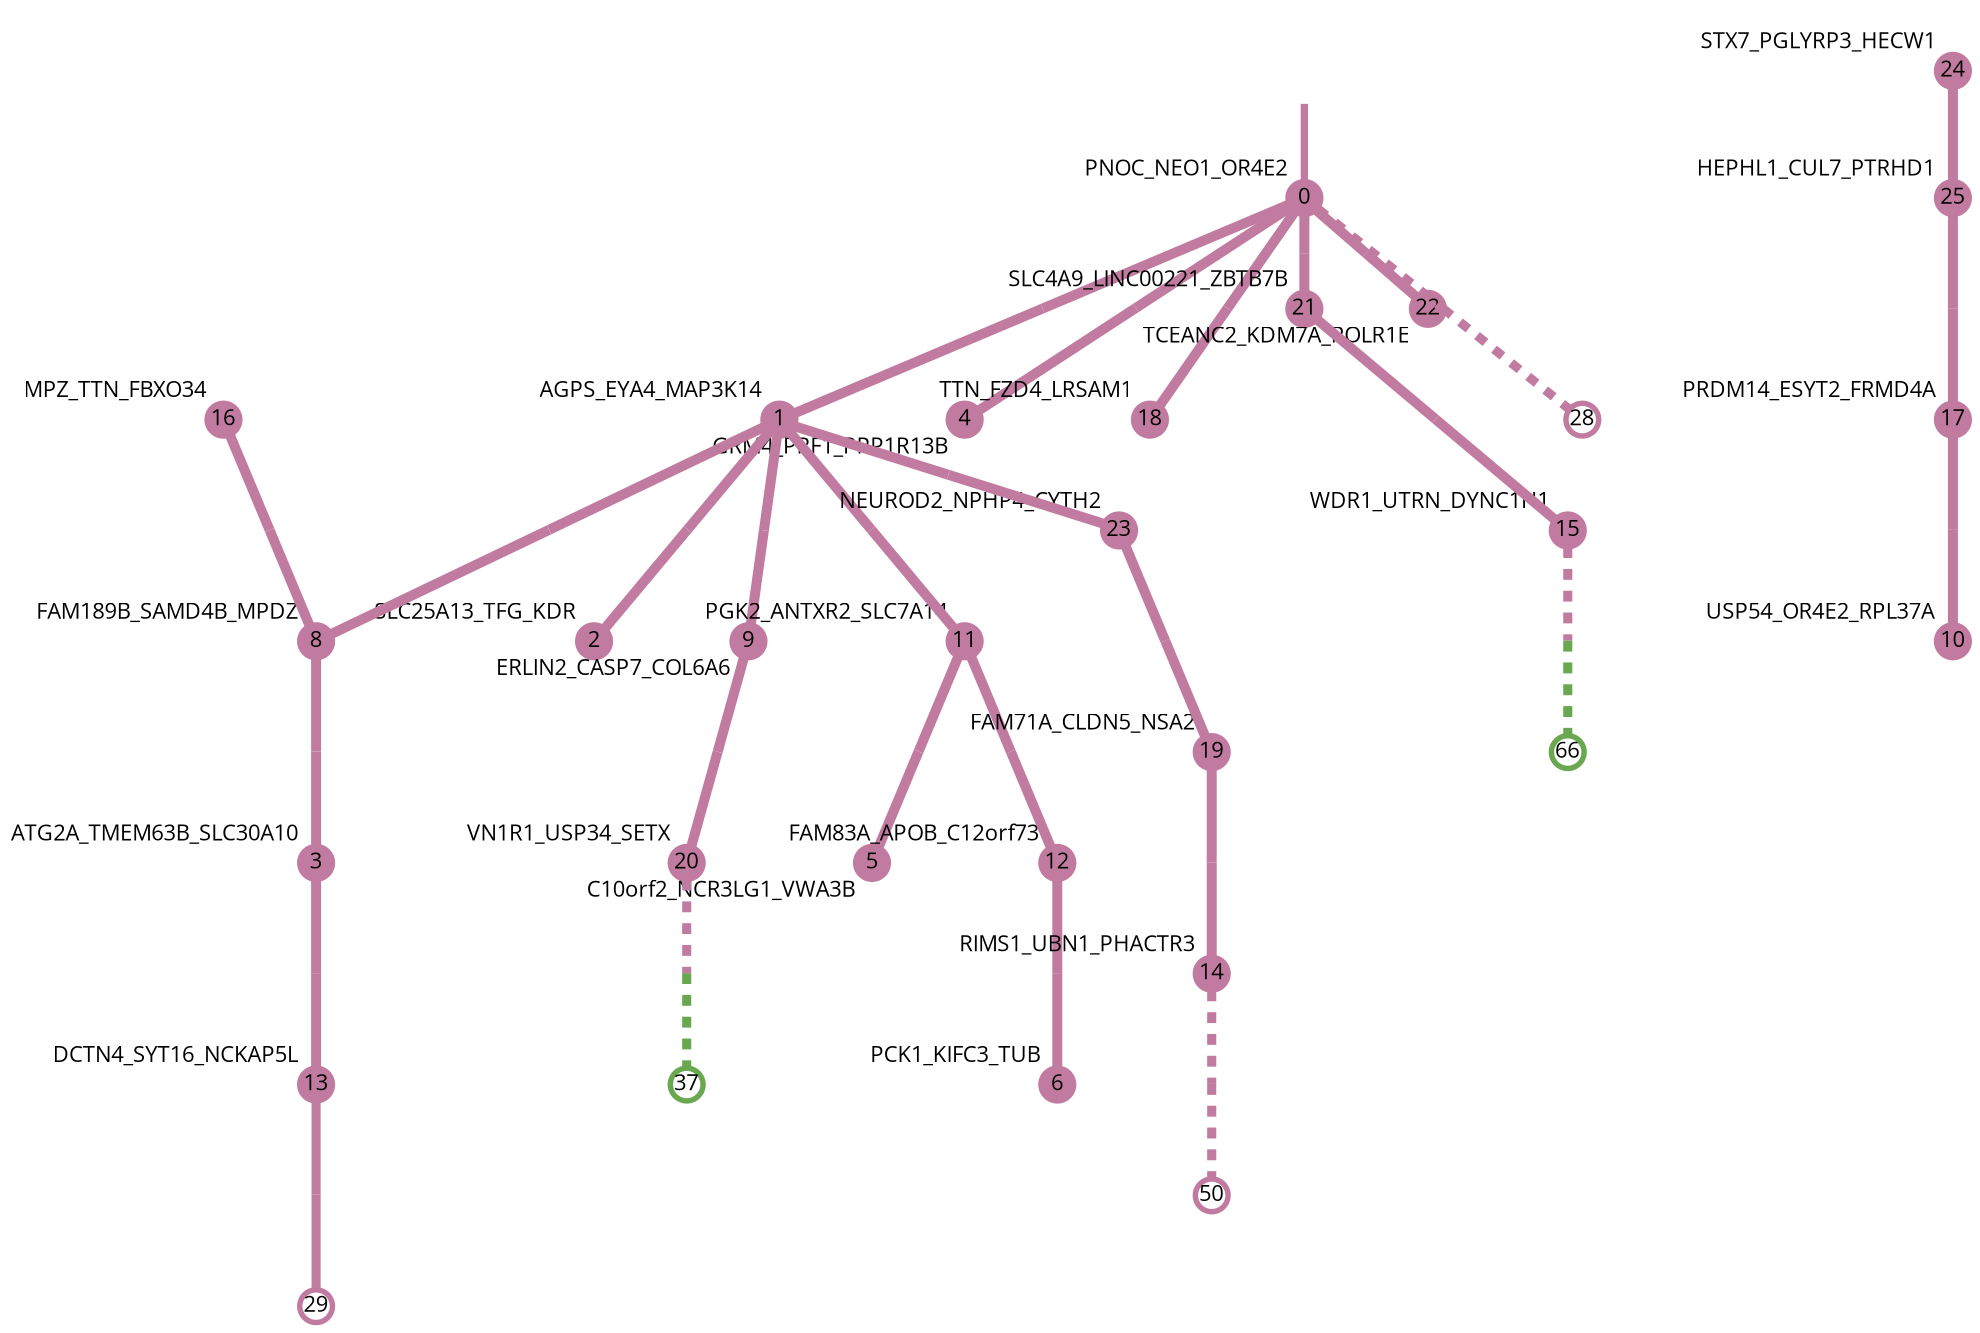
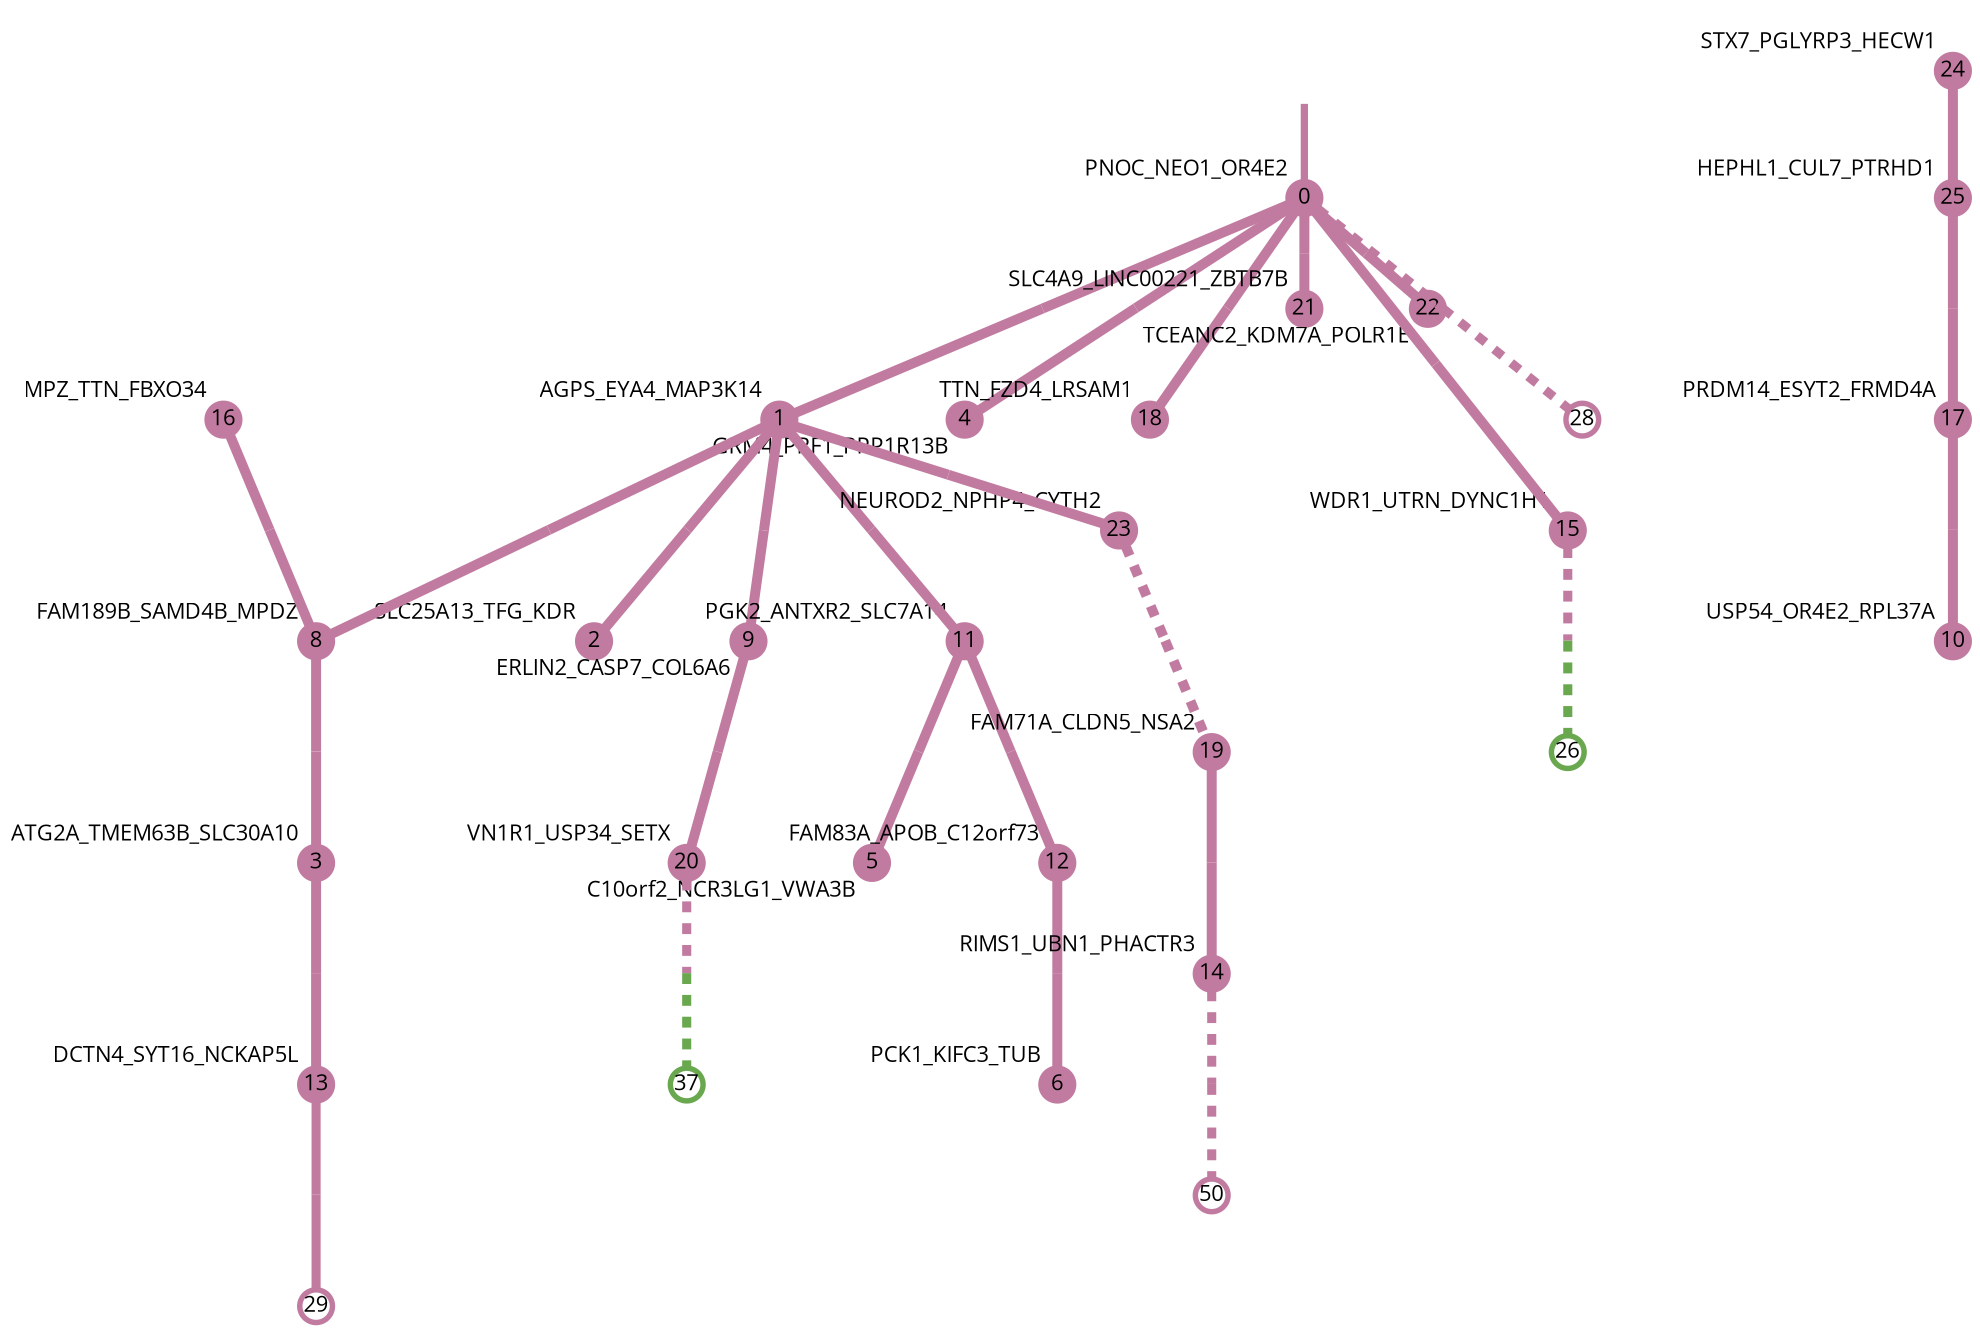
edge "21 SLC4A9_LINC00221_ZBTB7B" -> "15 WDR1_UTRN_DYNC1H1": now "0 PNOC_NEO1_OR4E2" -> "15 WDR1_UTRN_DYNC1H1"
edge "23 NEUROD2_NPHP4_CYTH2" -> "19 FAM71A_CLDN5_NSA2": style solid -> dashed
node "66": label "66" -> "26"
